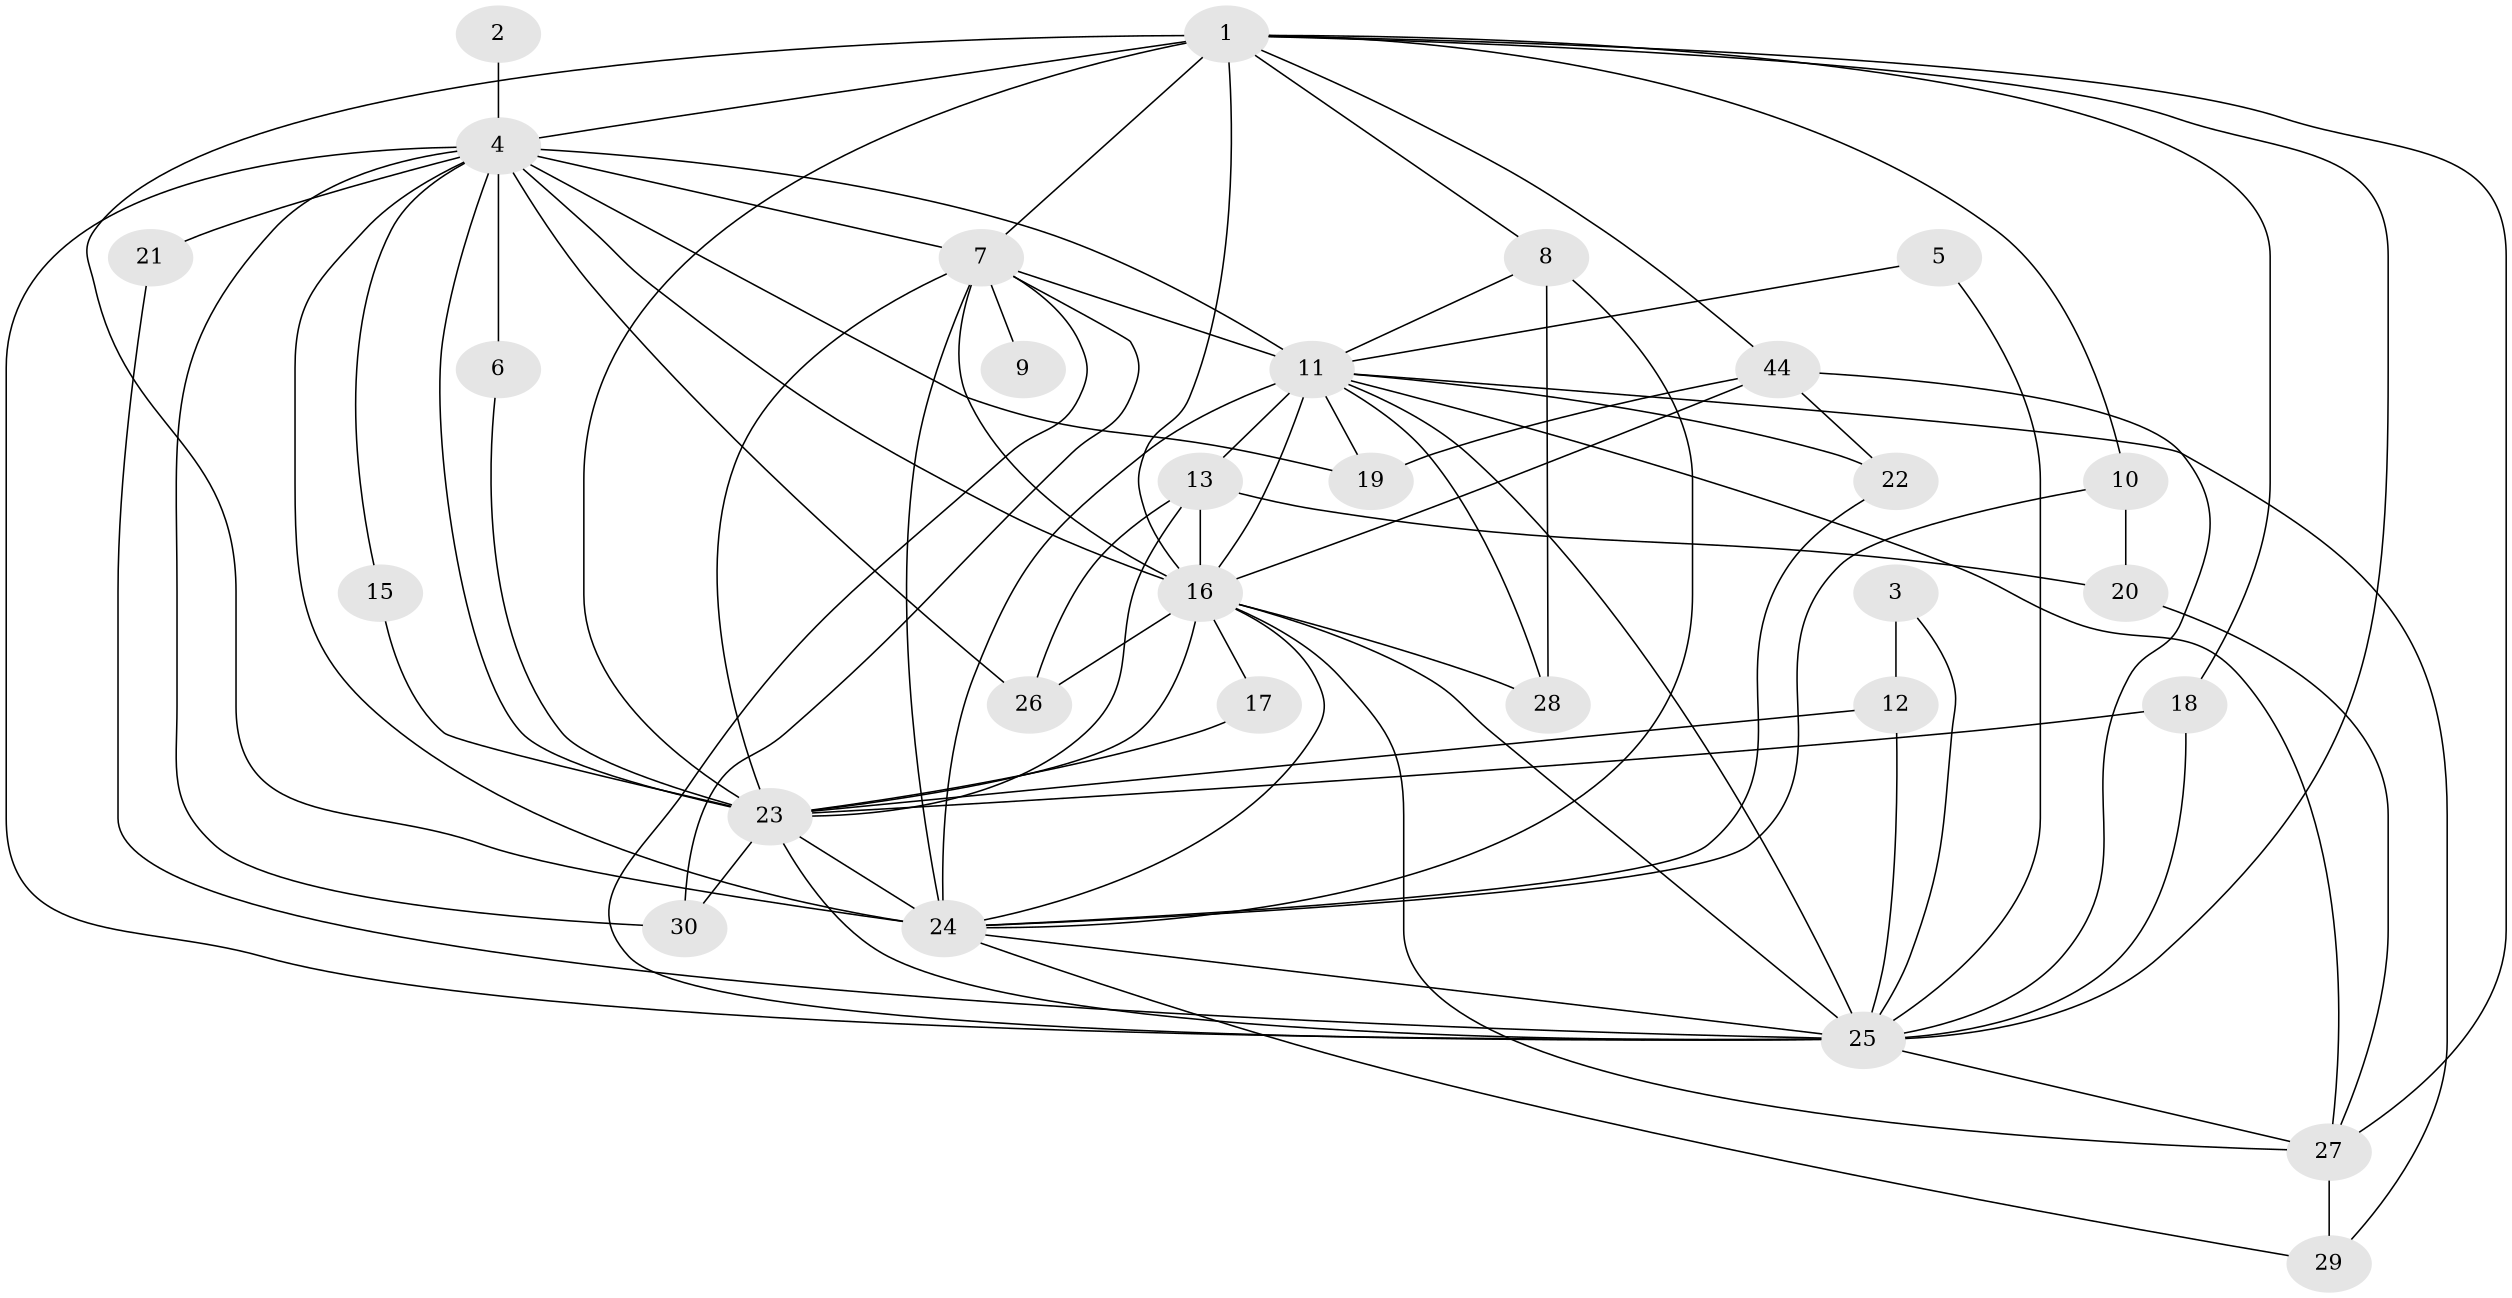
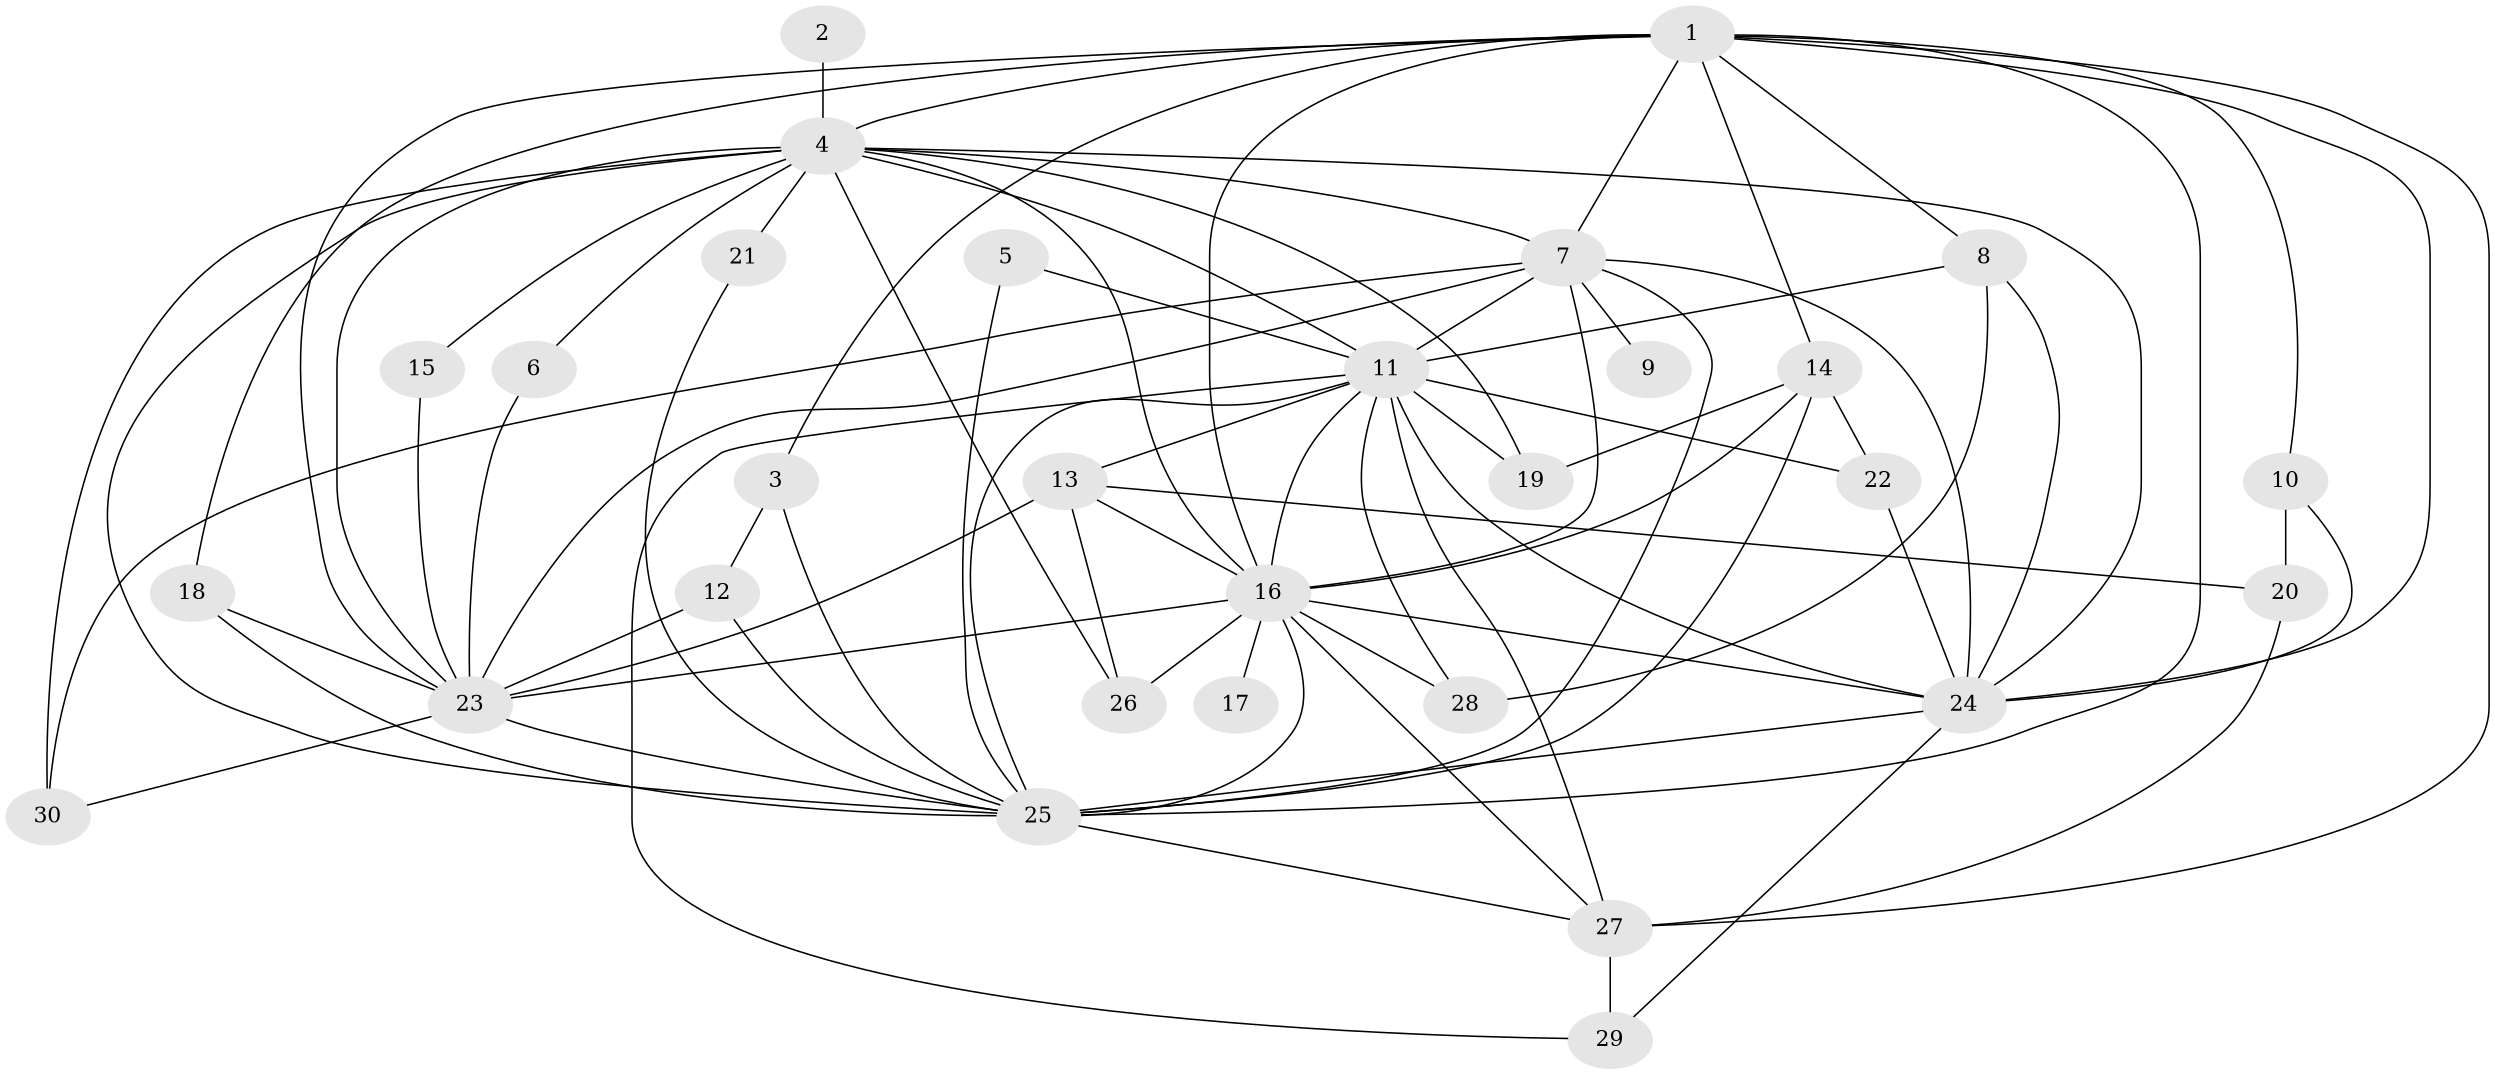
edge "1" -- "3": added
node "44": label "44" -> "14"
edge "17" -- "23": removed
edge "23" -- "24": removed
